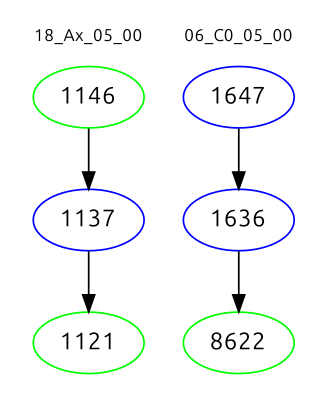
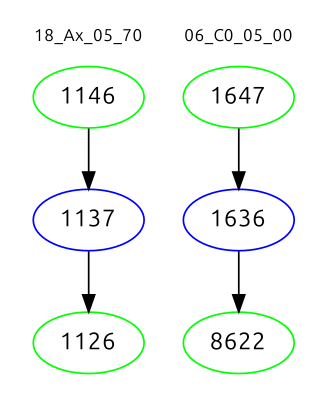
cluster "18_Ax_05_00": label "18_Ax_05_00" -> "18_Ax_05_70"
node "1647": color blue -> green
node "1121": label "1121" -> "1126"
